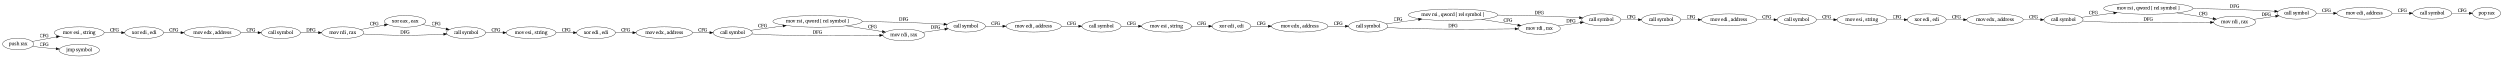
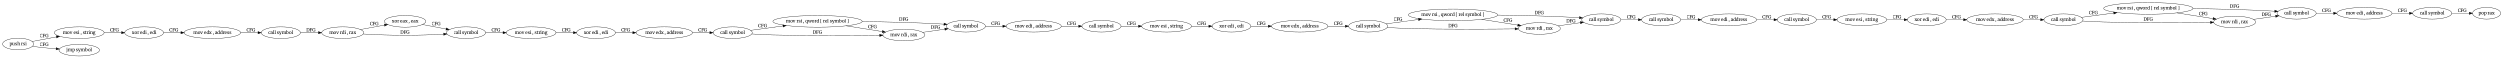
node "push rax": label "push rax" -> "push rsi"
